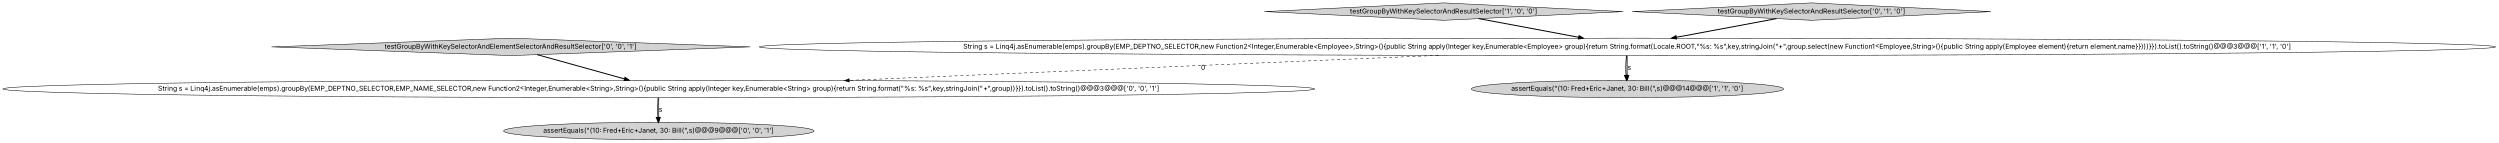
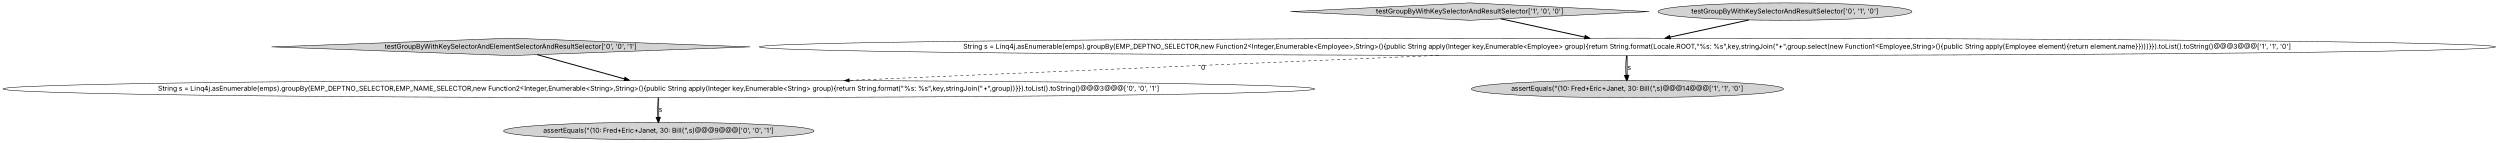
node "testGroupByWithKeySelectorAndResultSelector['0', '1', '0']": shape diamond -> ellipse
